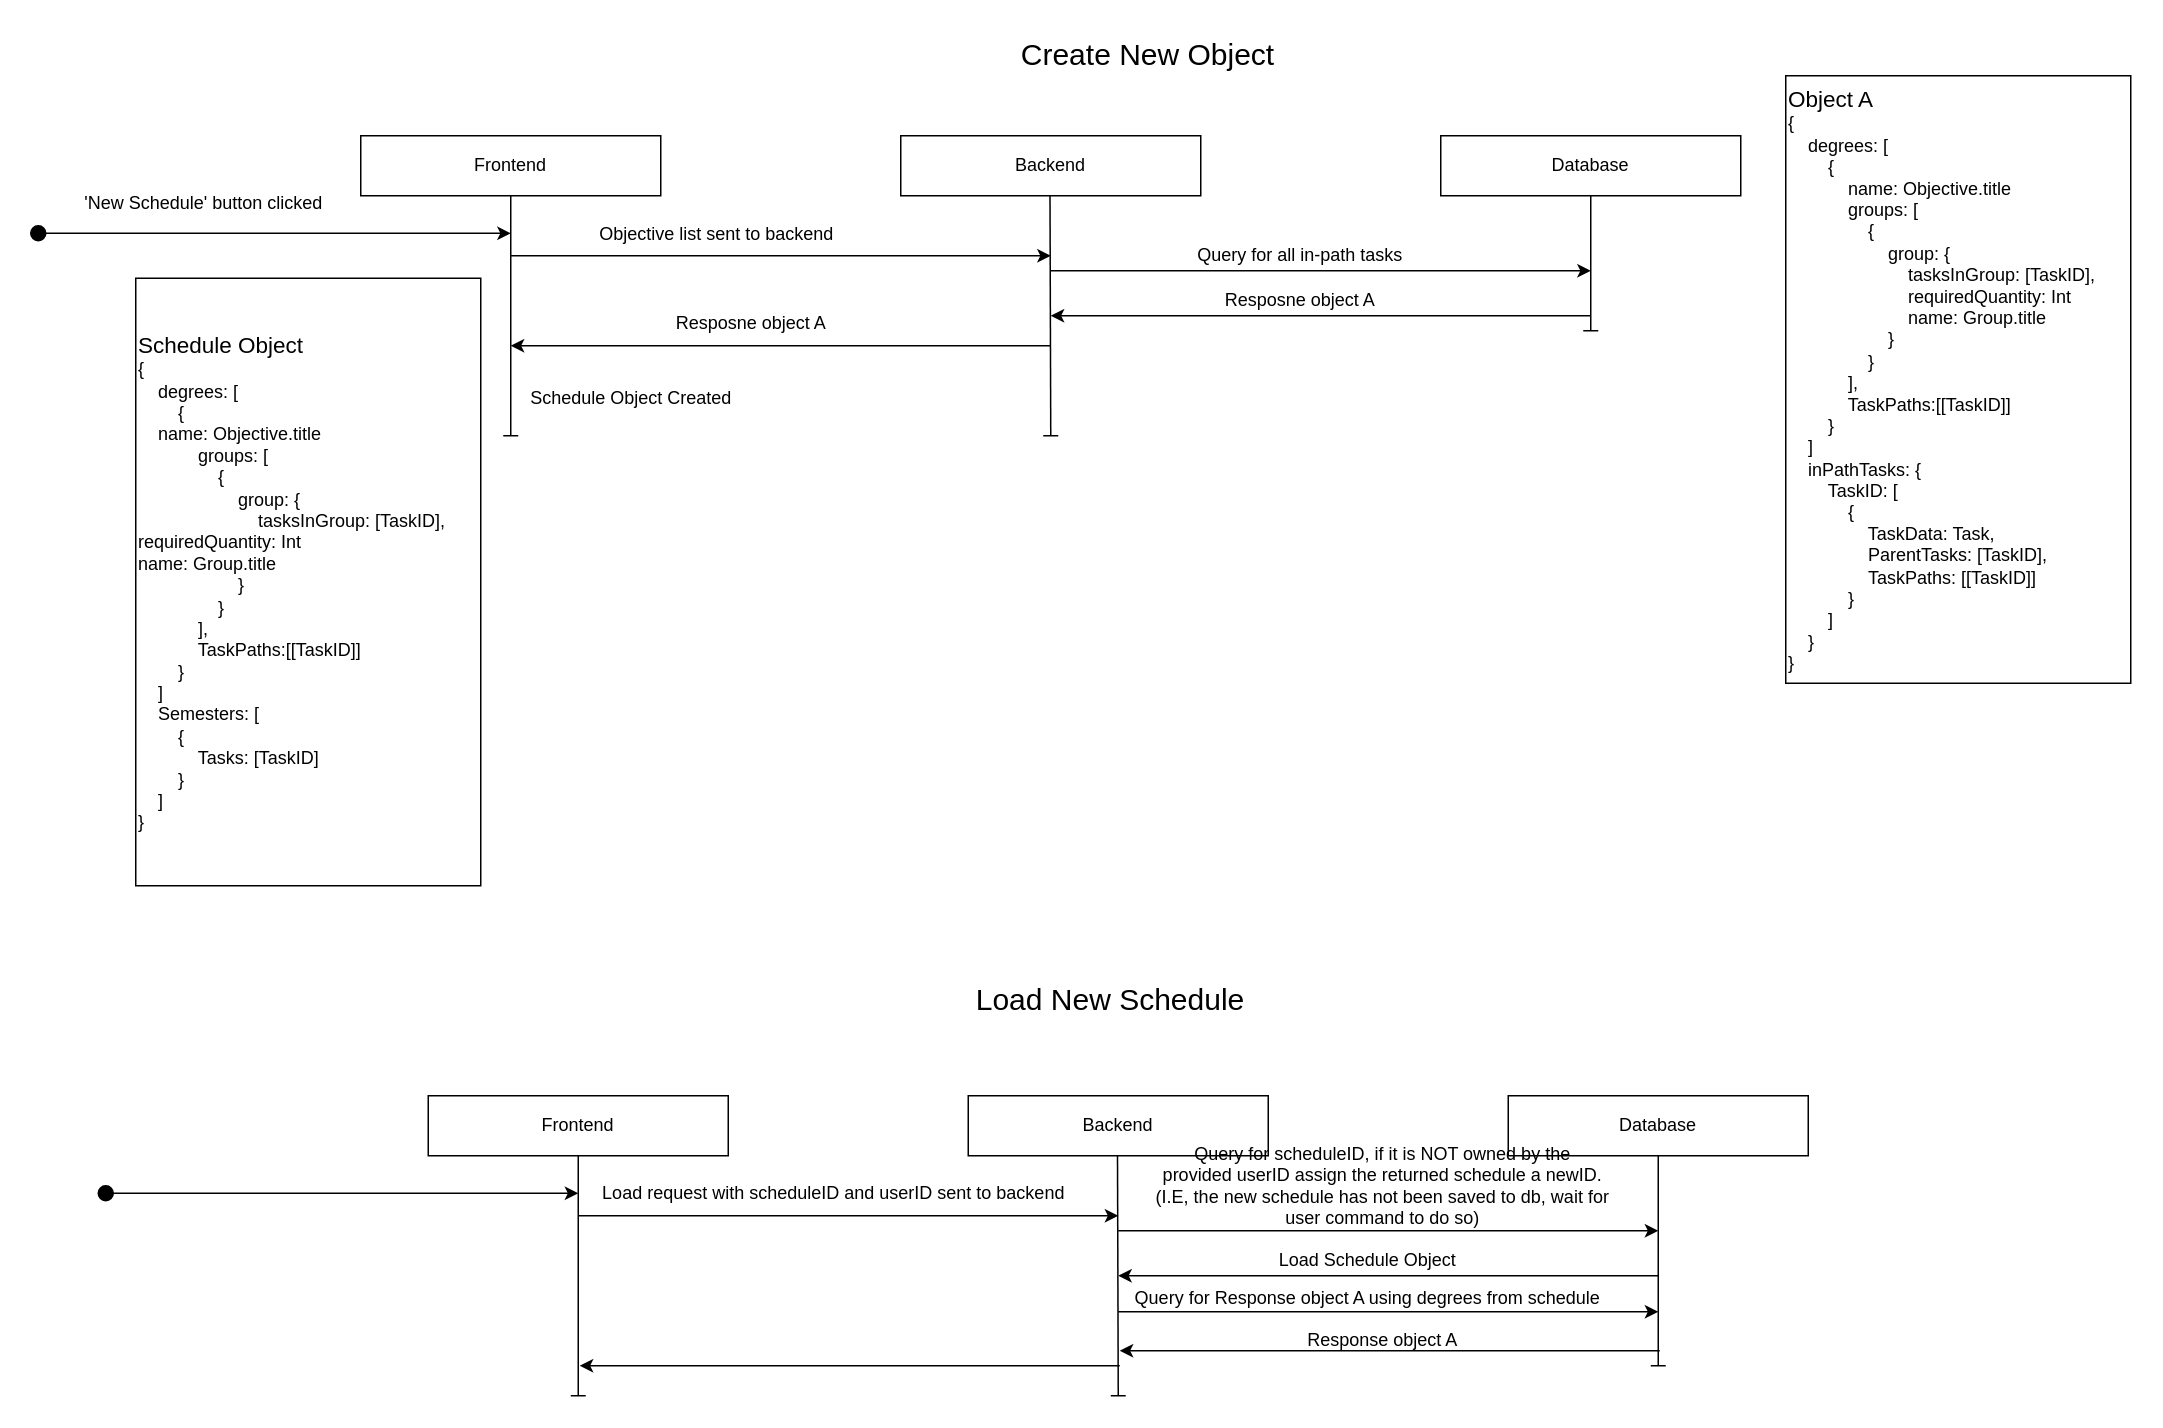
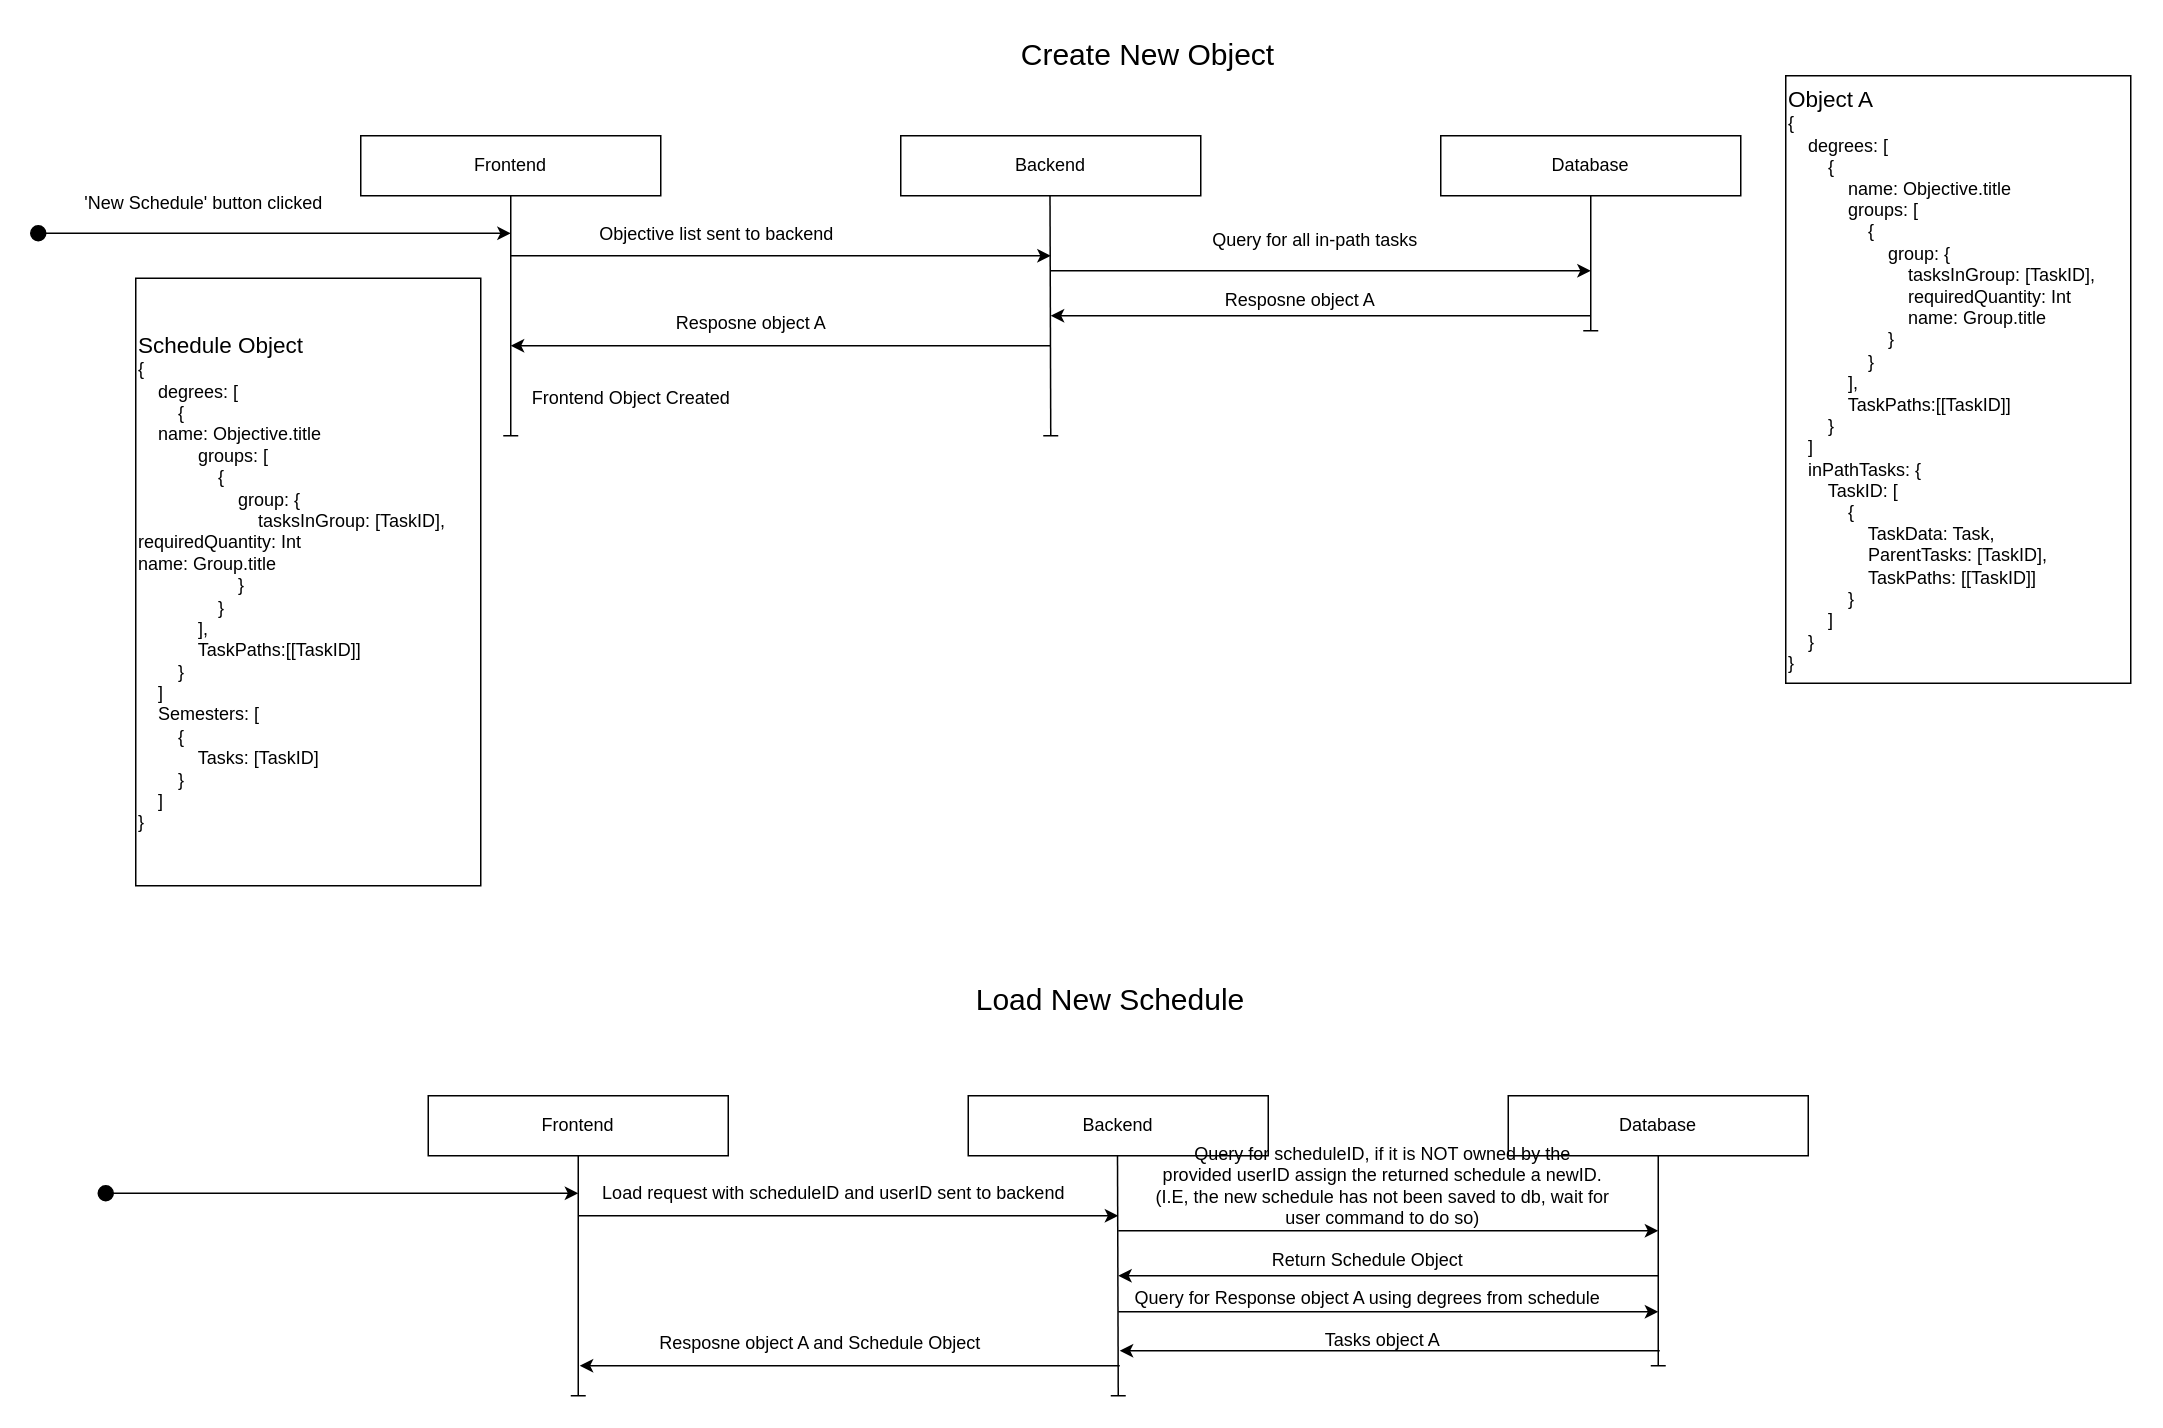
node "Query for all in-path tasks": moved (1300, 256) -> (1315, 241)
node "Schedule Object Created": label "Schedule Object Created" -> "Frontend Object Created"
node "Load Schedule Object": label "Load Schedule Object" -> "Return Schedule Object"
node "Response object A": label "Response object A" -> "Tasks object A"
node "Resposne object A and Schedule Object": added
